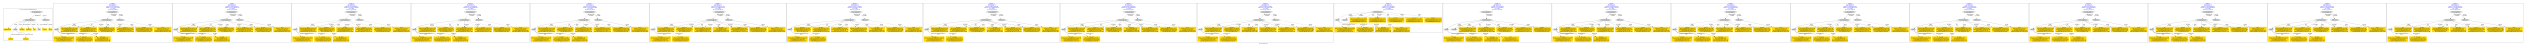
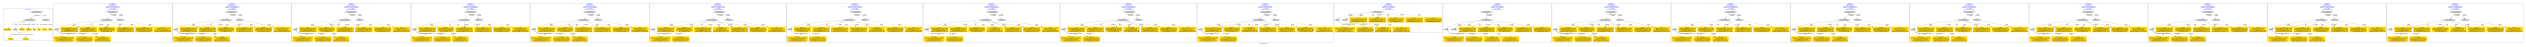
cluster "1-correct countryAssociatedWithThePerson": label "1-correct countryAssociatedWithThePerson" -> "1-correct model"
node "title": fillcolor lightgray -> gold
